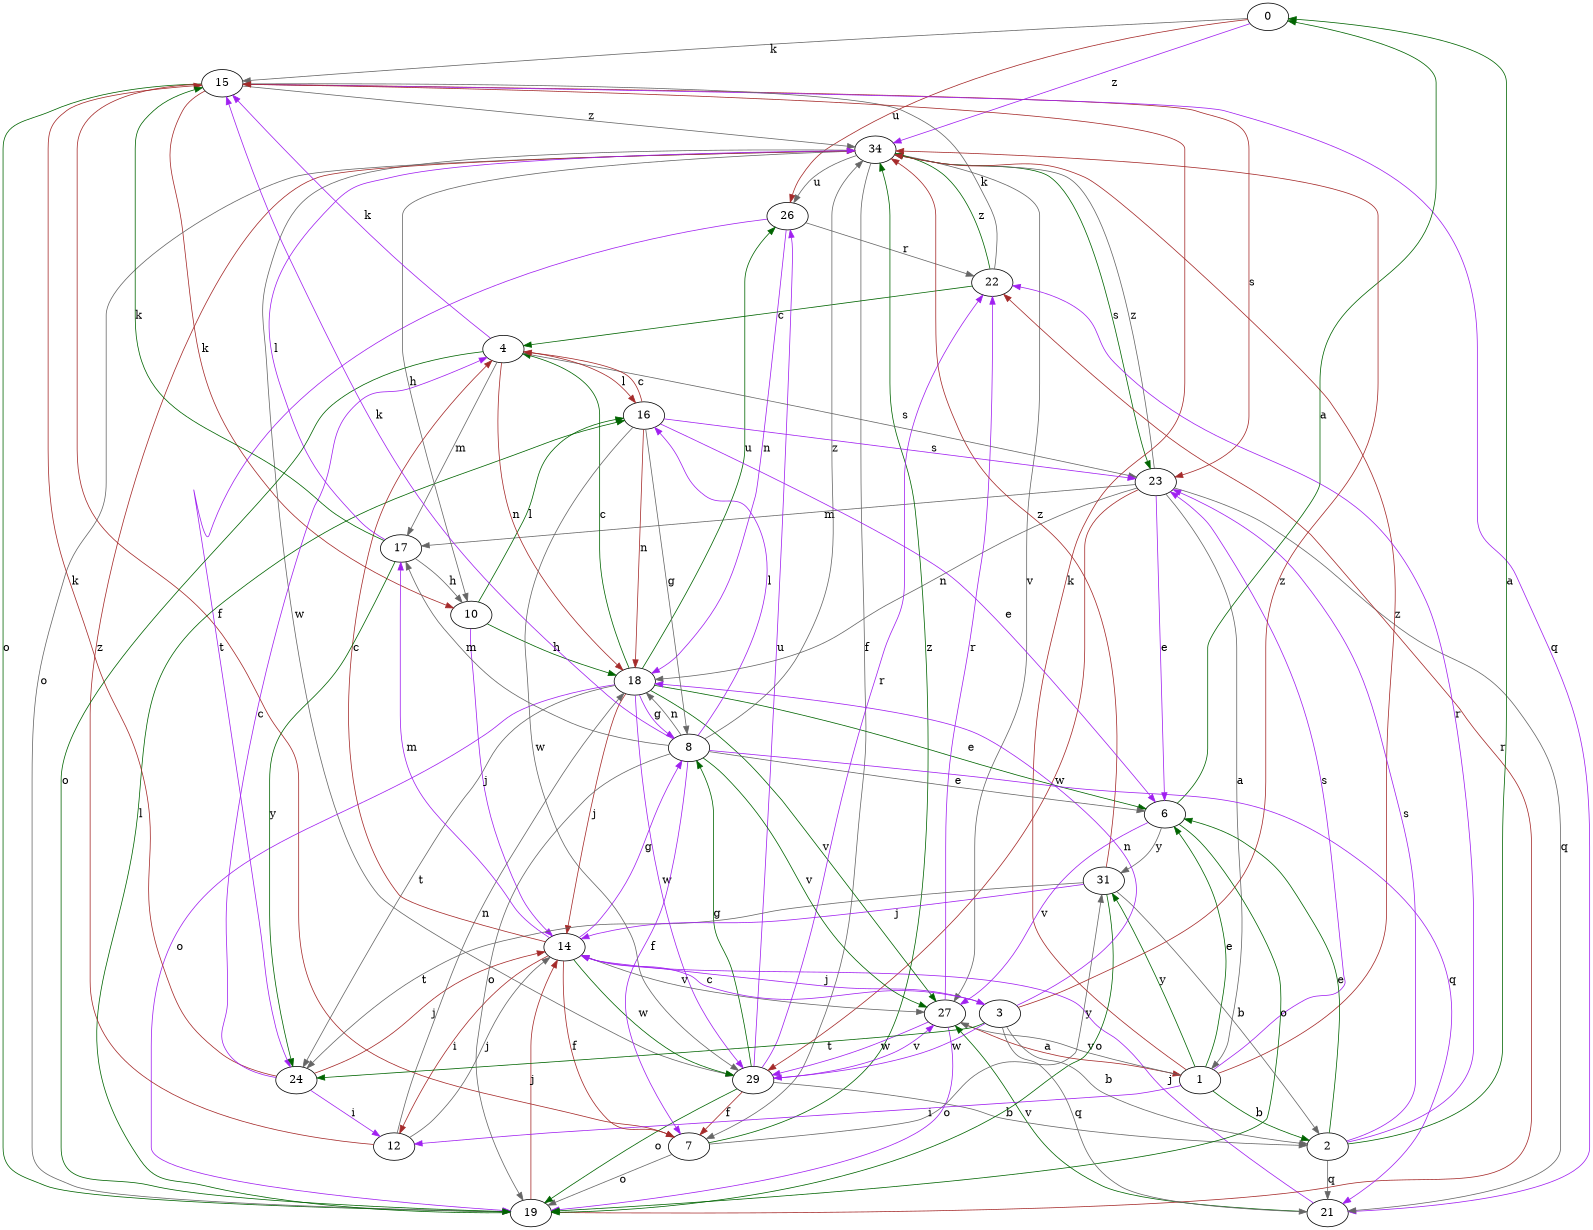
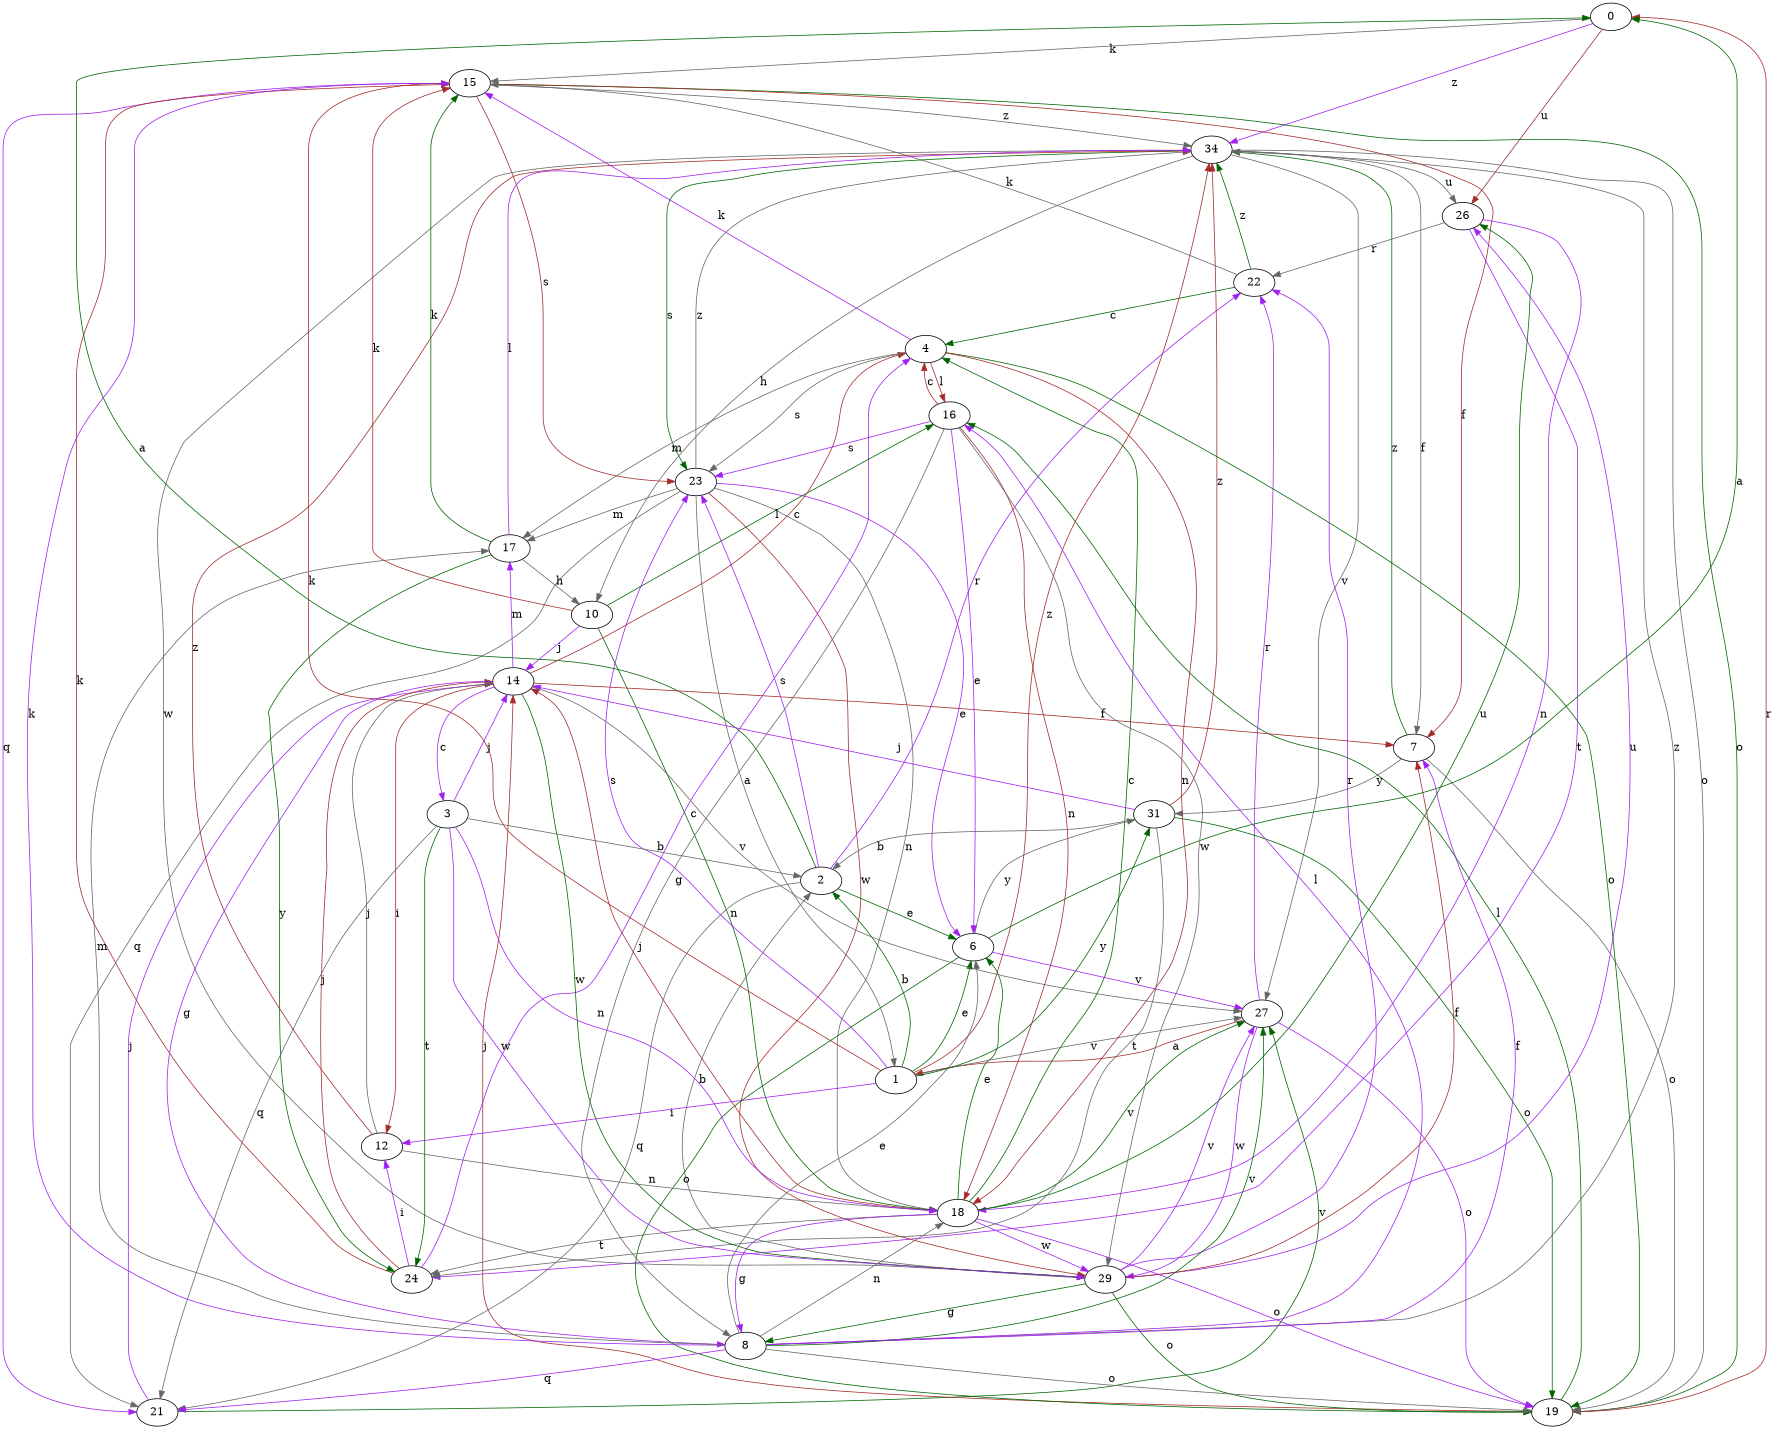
edge "15" -> "10": reversed
edge "3" -> "34": removed, label "z"
edge "10" -> "18": label "h" -> "n"
edge "19" -> "22": now "19" -> "0"
